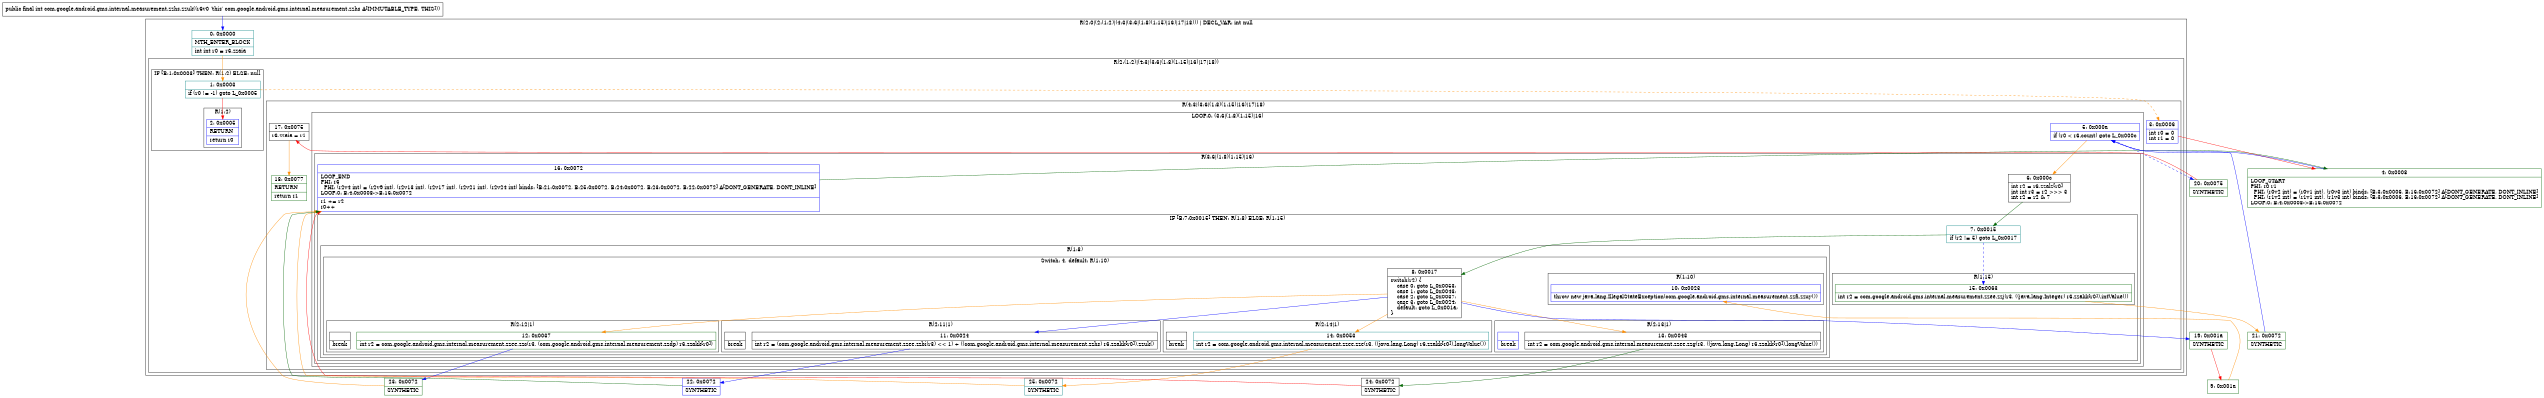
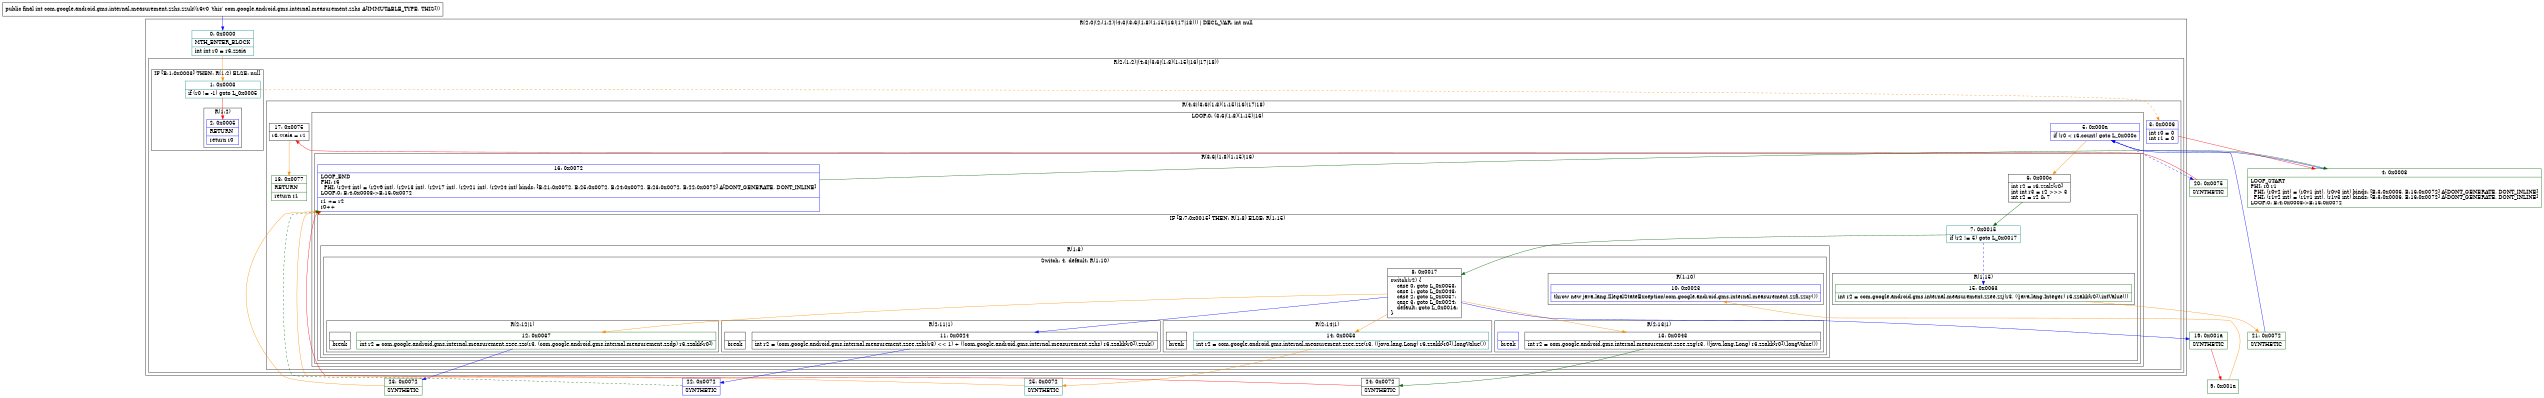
edge "22: 0x0072" -> "16: 0x0072": style solid -> dashed
